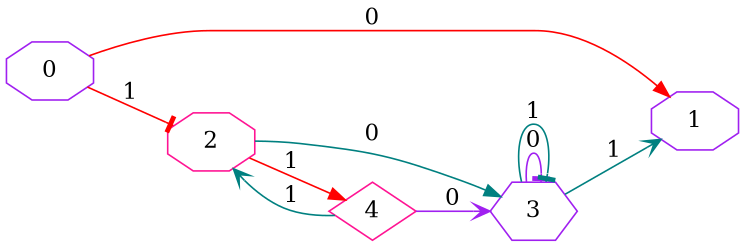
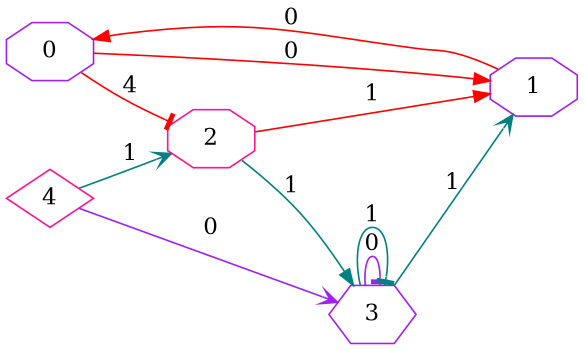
edge "1" -> "0": added, label "0"
edge "0" -> "2": label "1" -> "4"
edge "2" -> "3": label "0" -> "1"
edge "2" -> "4": now "2" -> "1"
